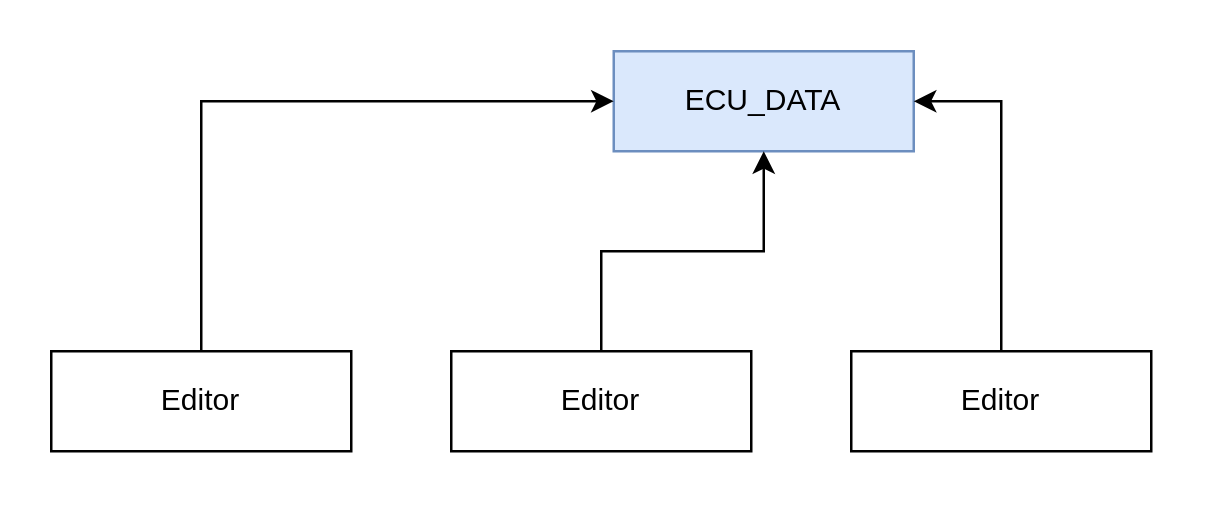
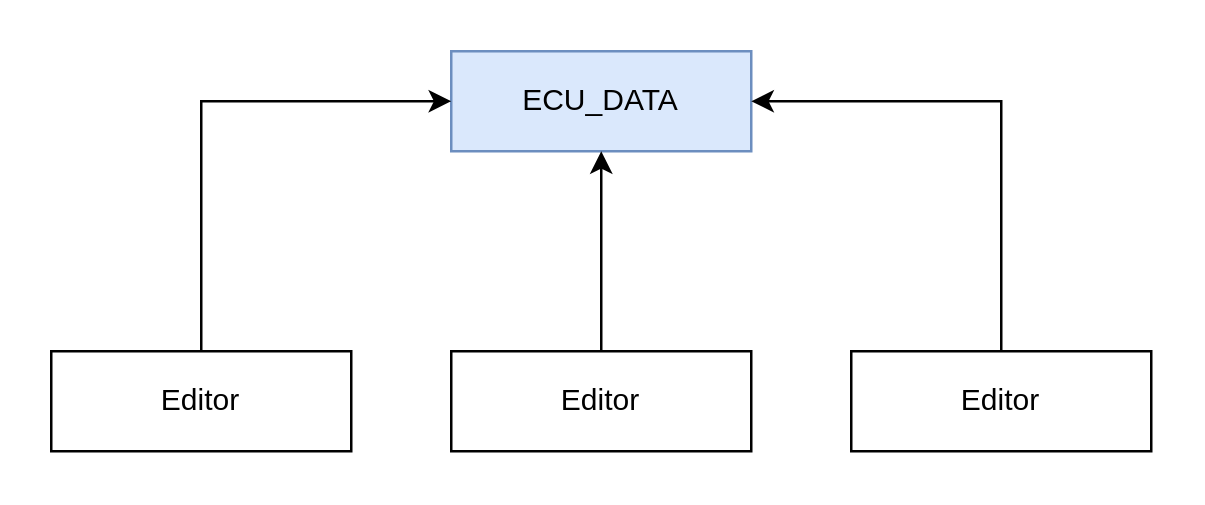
node "ECU_DATA": moved (764, 101) -> (601, 101)
